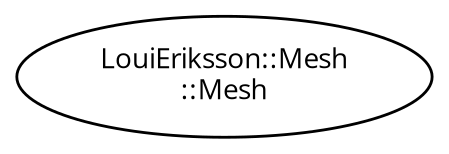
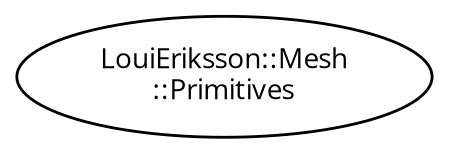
node "LouiEriksson::Mesh ::Mesh": label "LouiEriksson::Mesh ::Mesh" -> "LouiEriksson::Mesh ::Primitives"
